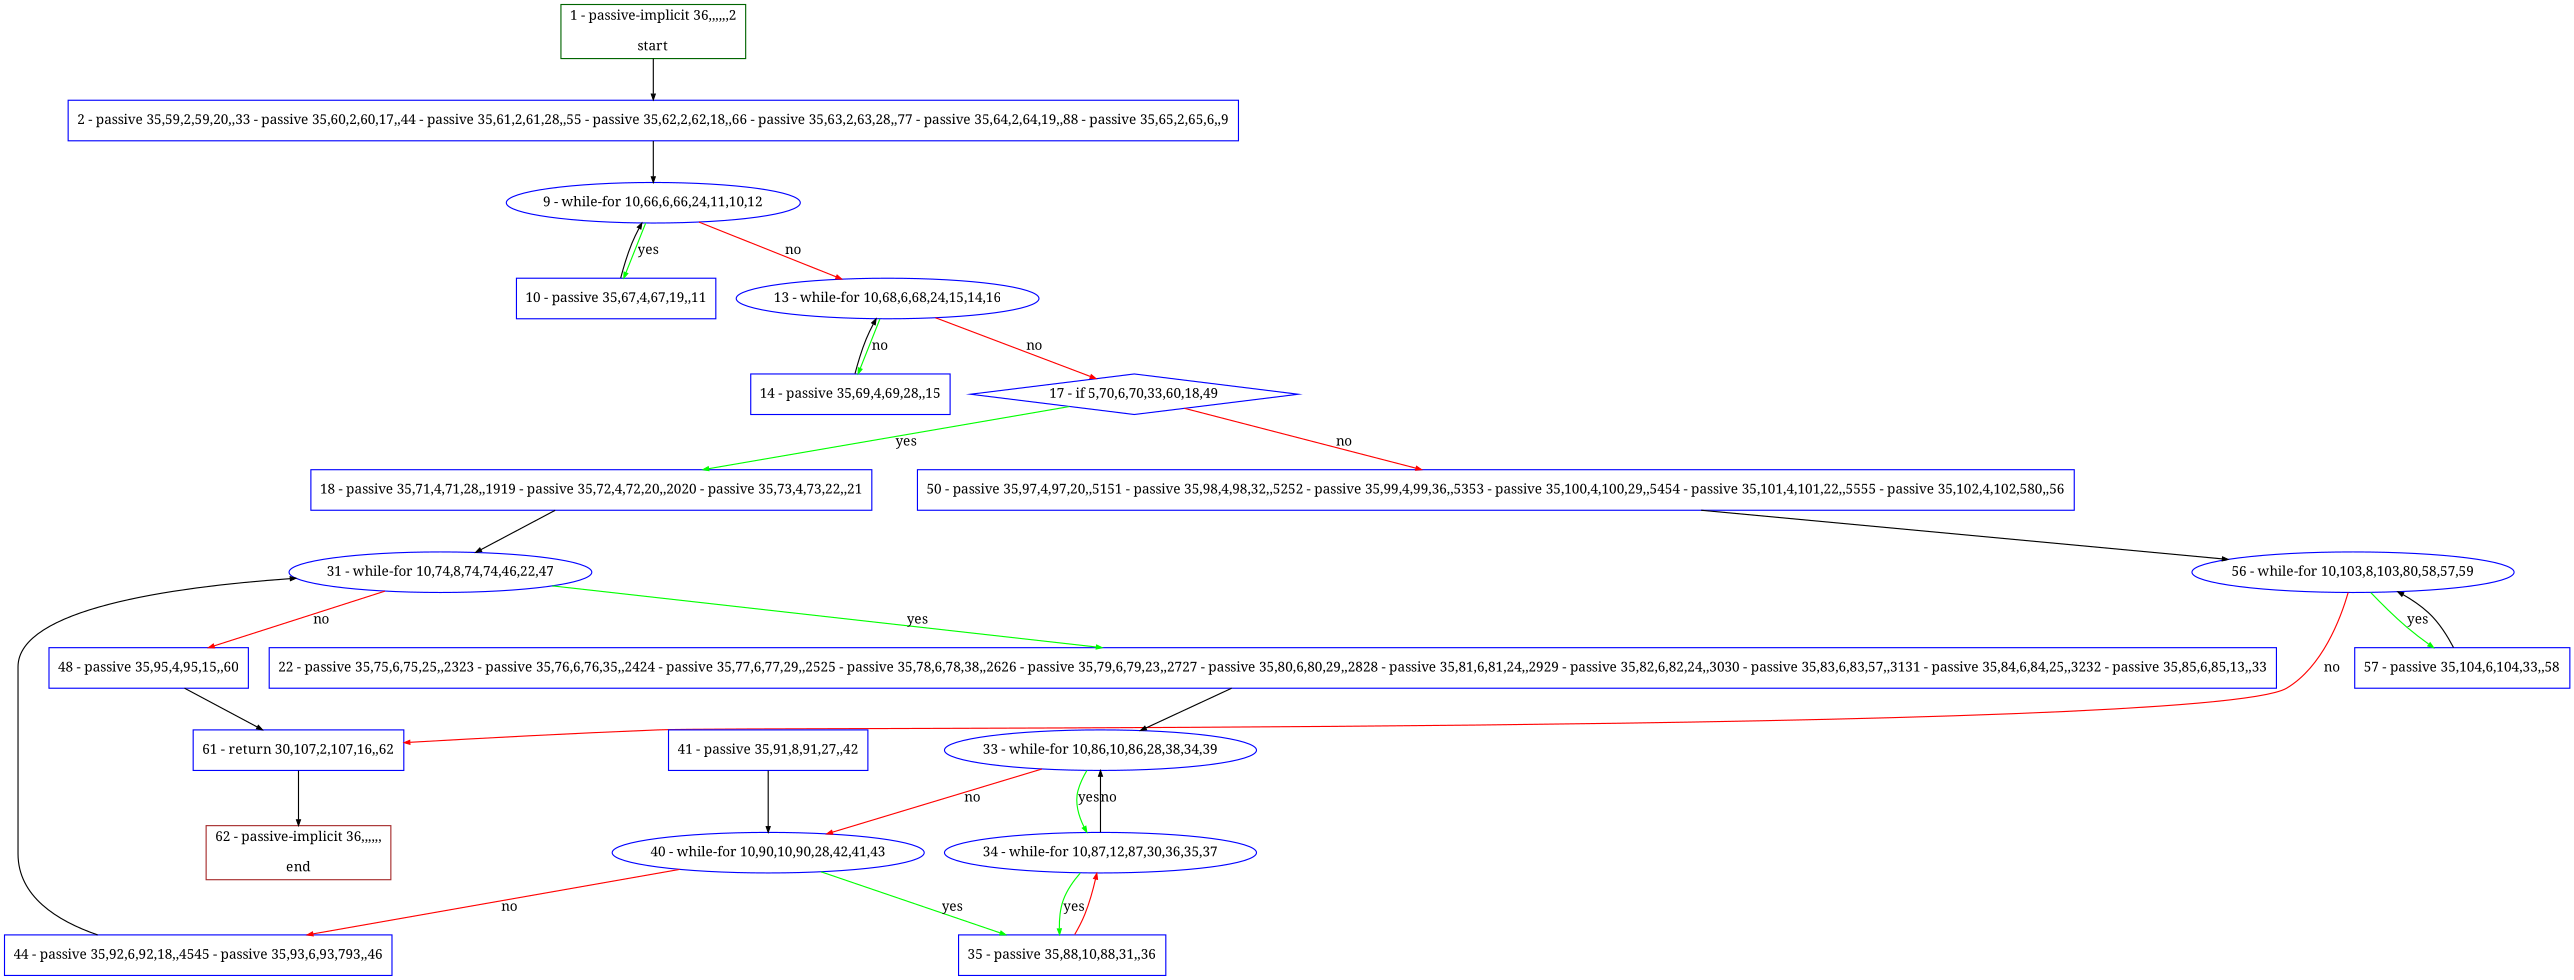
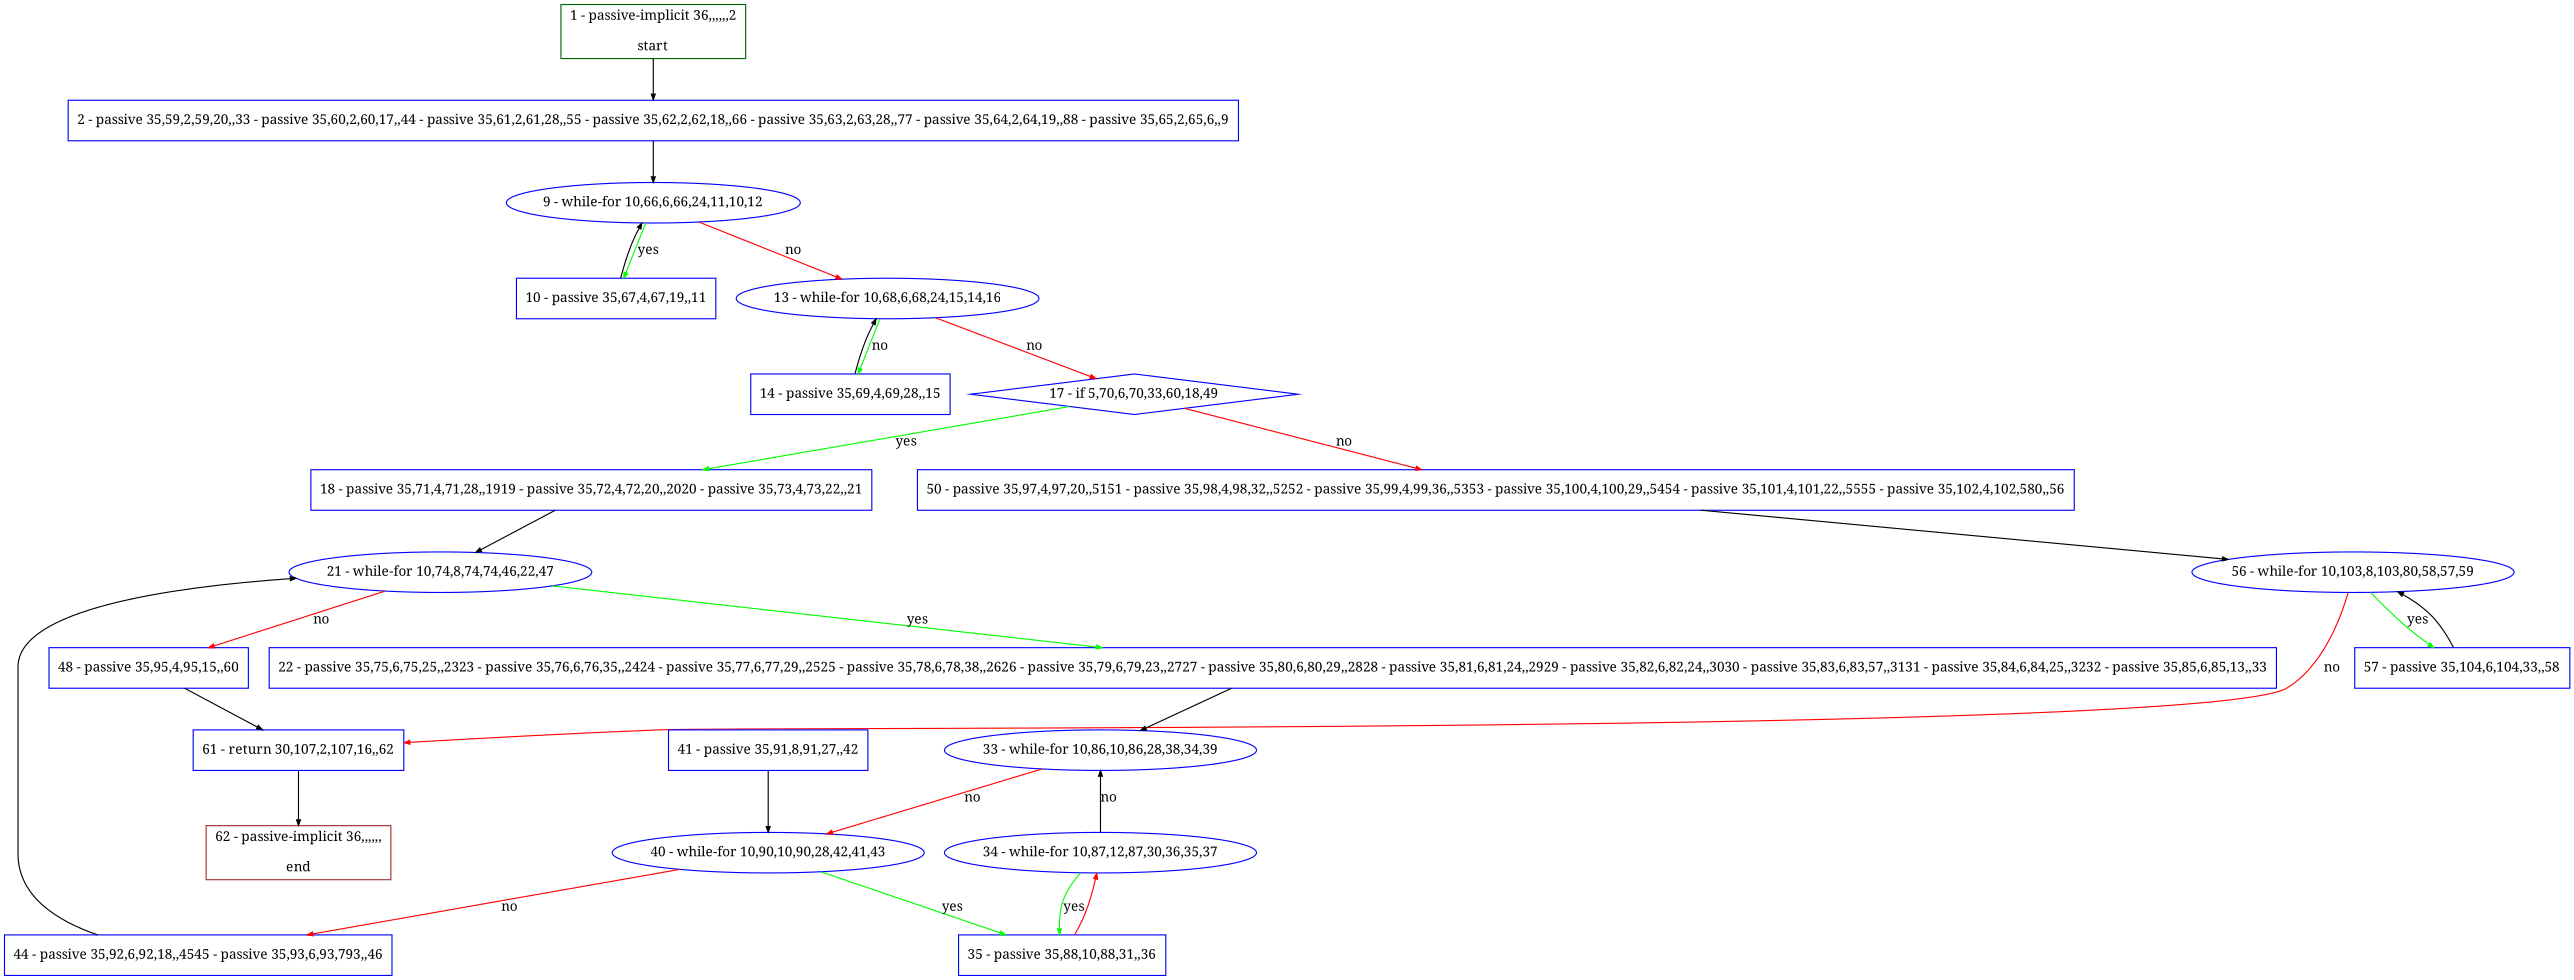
node "31 - while-for 10,74,8,74,74,46,22,47": label "31 - while-for 10,74,8,74,74,46,22,47" -> "21 - while-for 10,74,8,74,74,46,22,47"
edge "33 - while-for 10,86,10,86,28,38,34,39" -> "34 - while-for 10,87,12,87,30,36,35,37": removed, label "yes"
